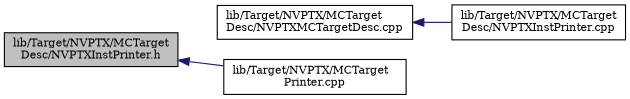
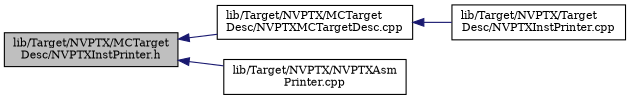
node "lib/Target/NVPTX/MCTarget Desc/NVPTXInstPrinter.cpp": label "lib/Target/NVPTX/MCTarget Desc/NVPTXInstPrinter.cpp" -> "lib/Target/NVPTX/Target Desc/NVPTXInstPrinter.cpp"
edge "lib/Target/NVPTX/MCTarget Desc/NVPTXMCTargetDesc.cpp" -> "lib/Target/NVPTX/MCTarget Desc/NVPTXInstPrinter.h": added
node "lib/Target/NVPTX/MCTarget Printer.cpp": label "lib/Target/NVPTX/MCTarget Printer.cpp" -> "lib/Target/NVPTX/NVPTXAsm Printer.cpp"
